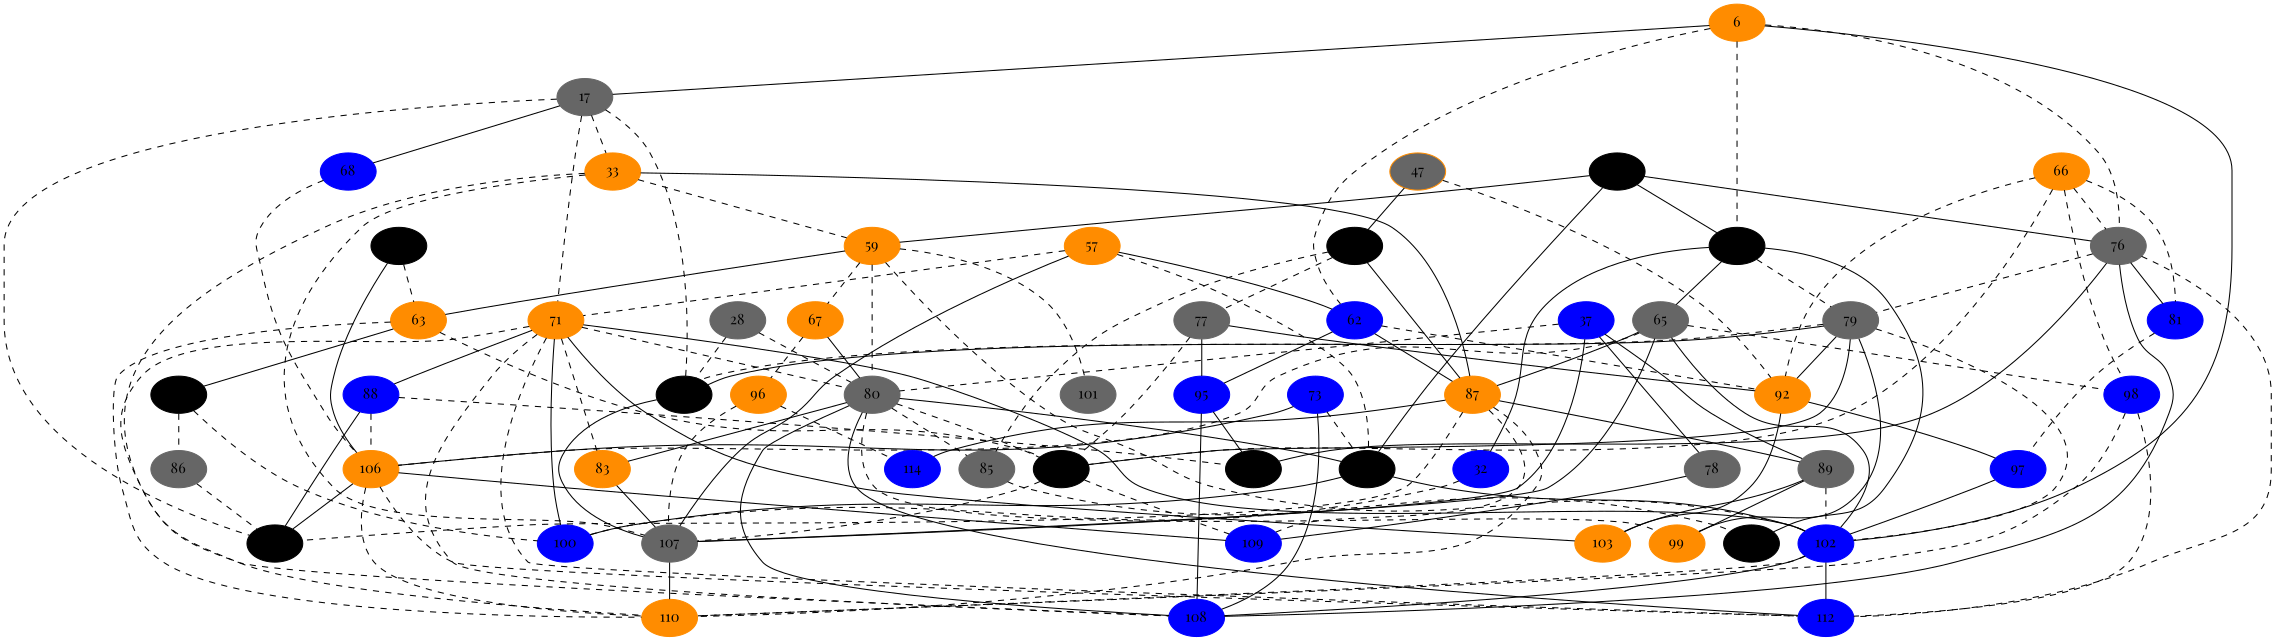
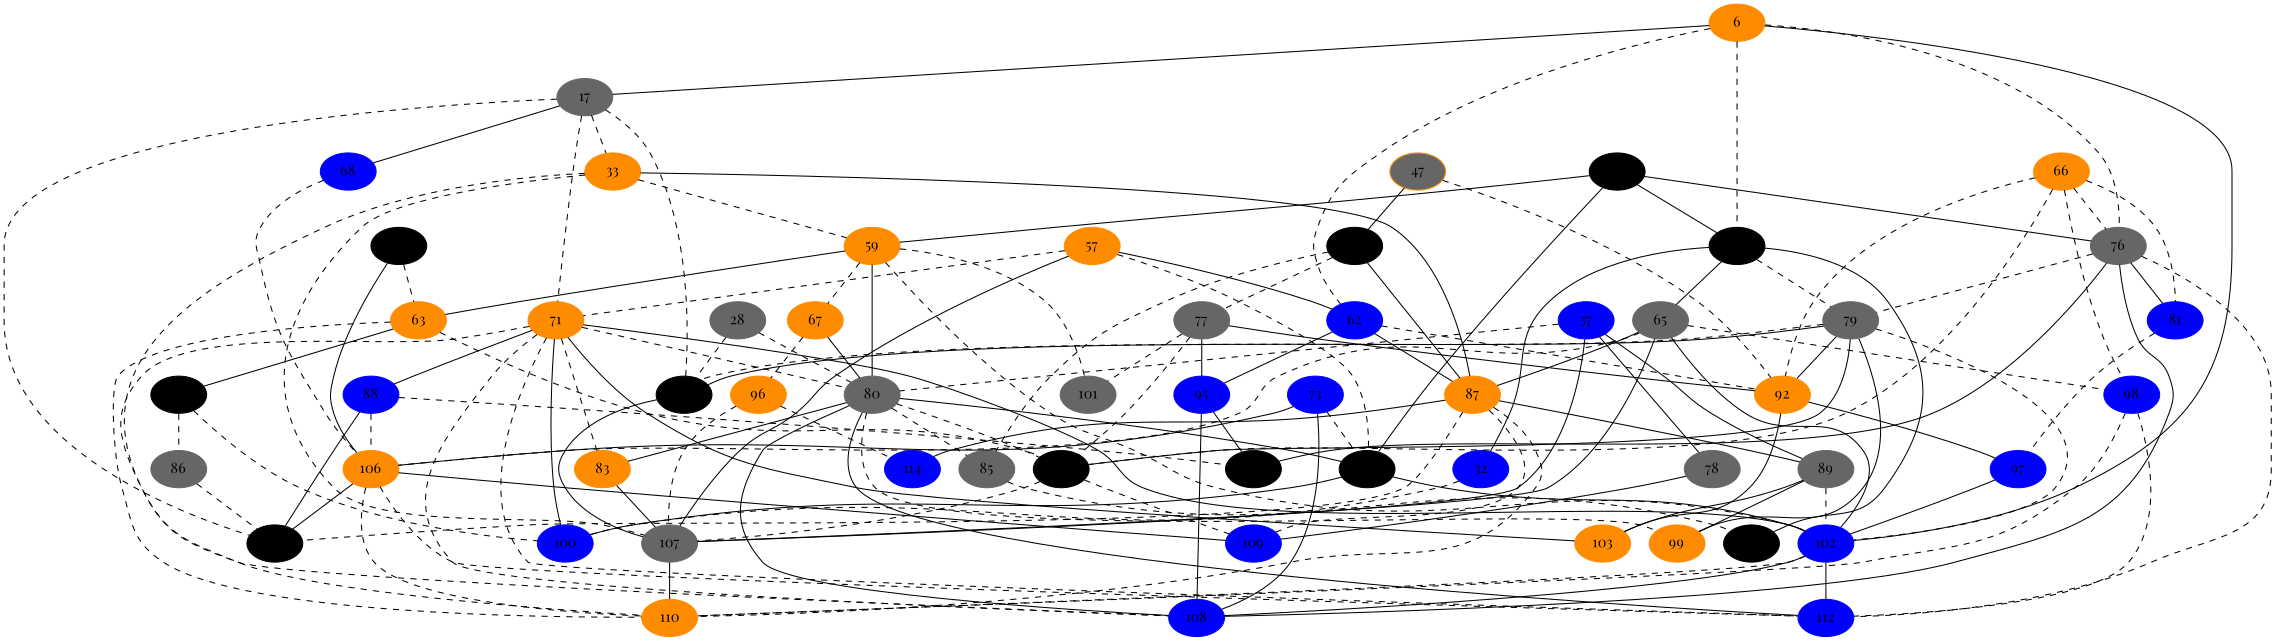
edge "59" -- "80": style dashed -> solid
edge "77" -- "101": added
